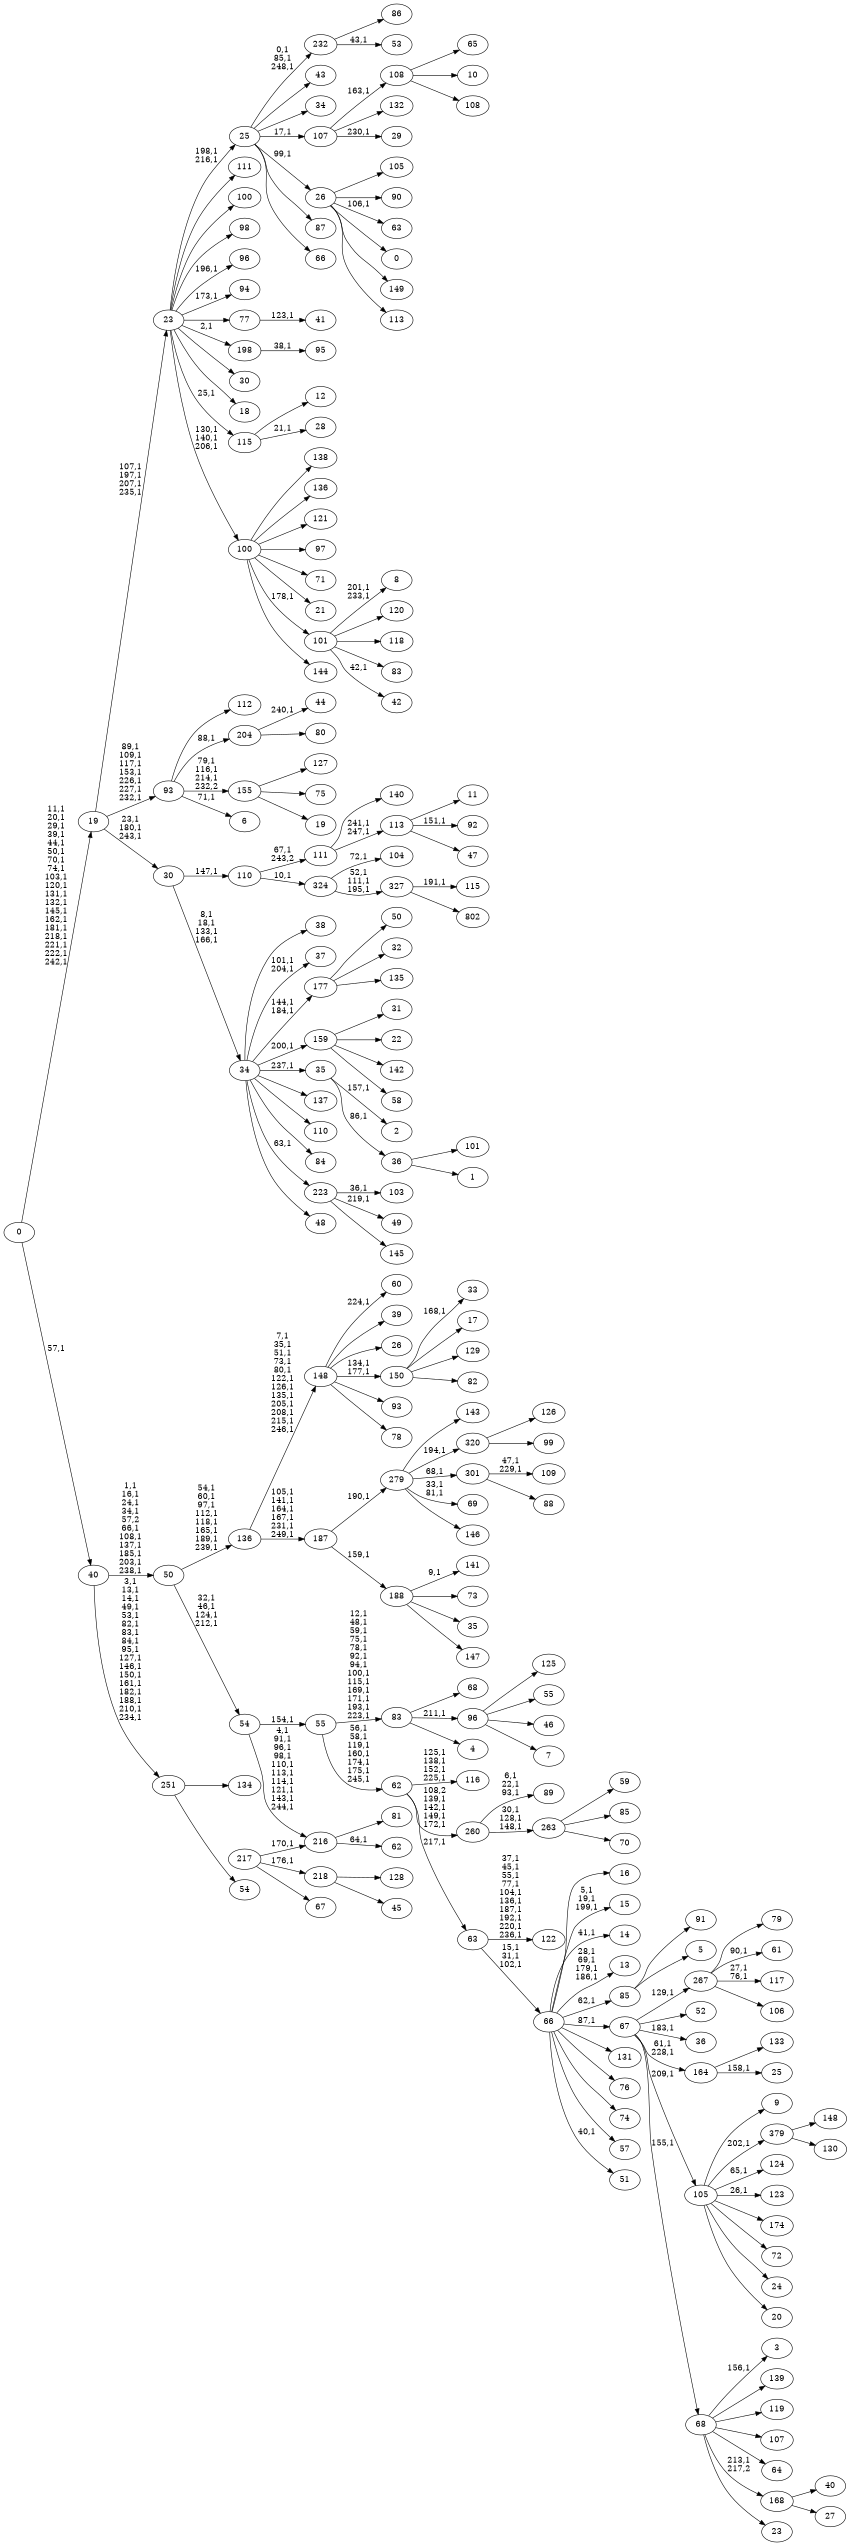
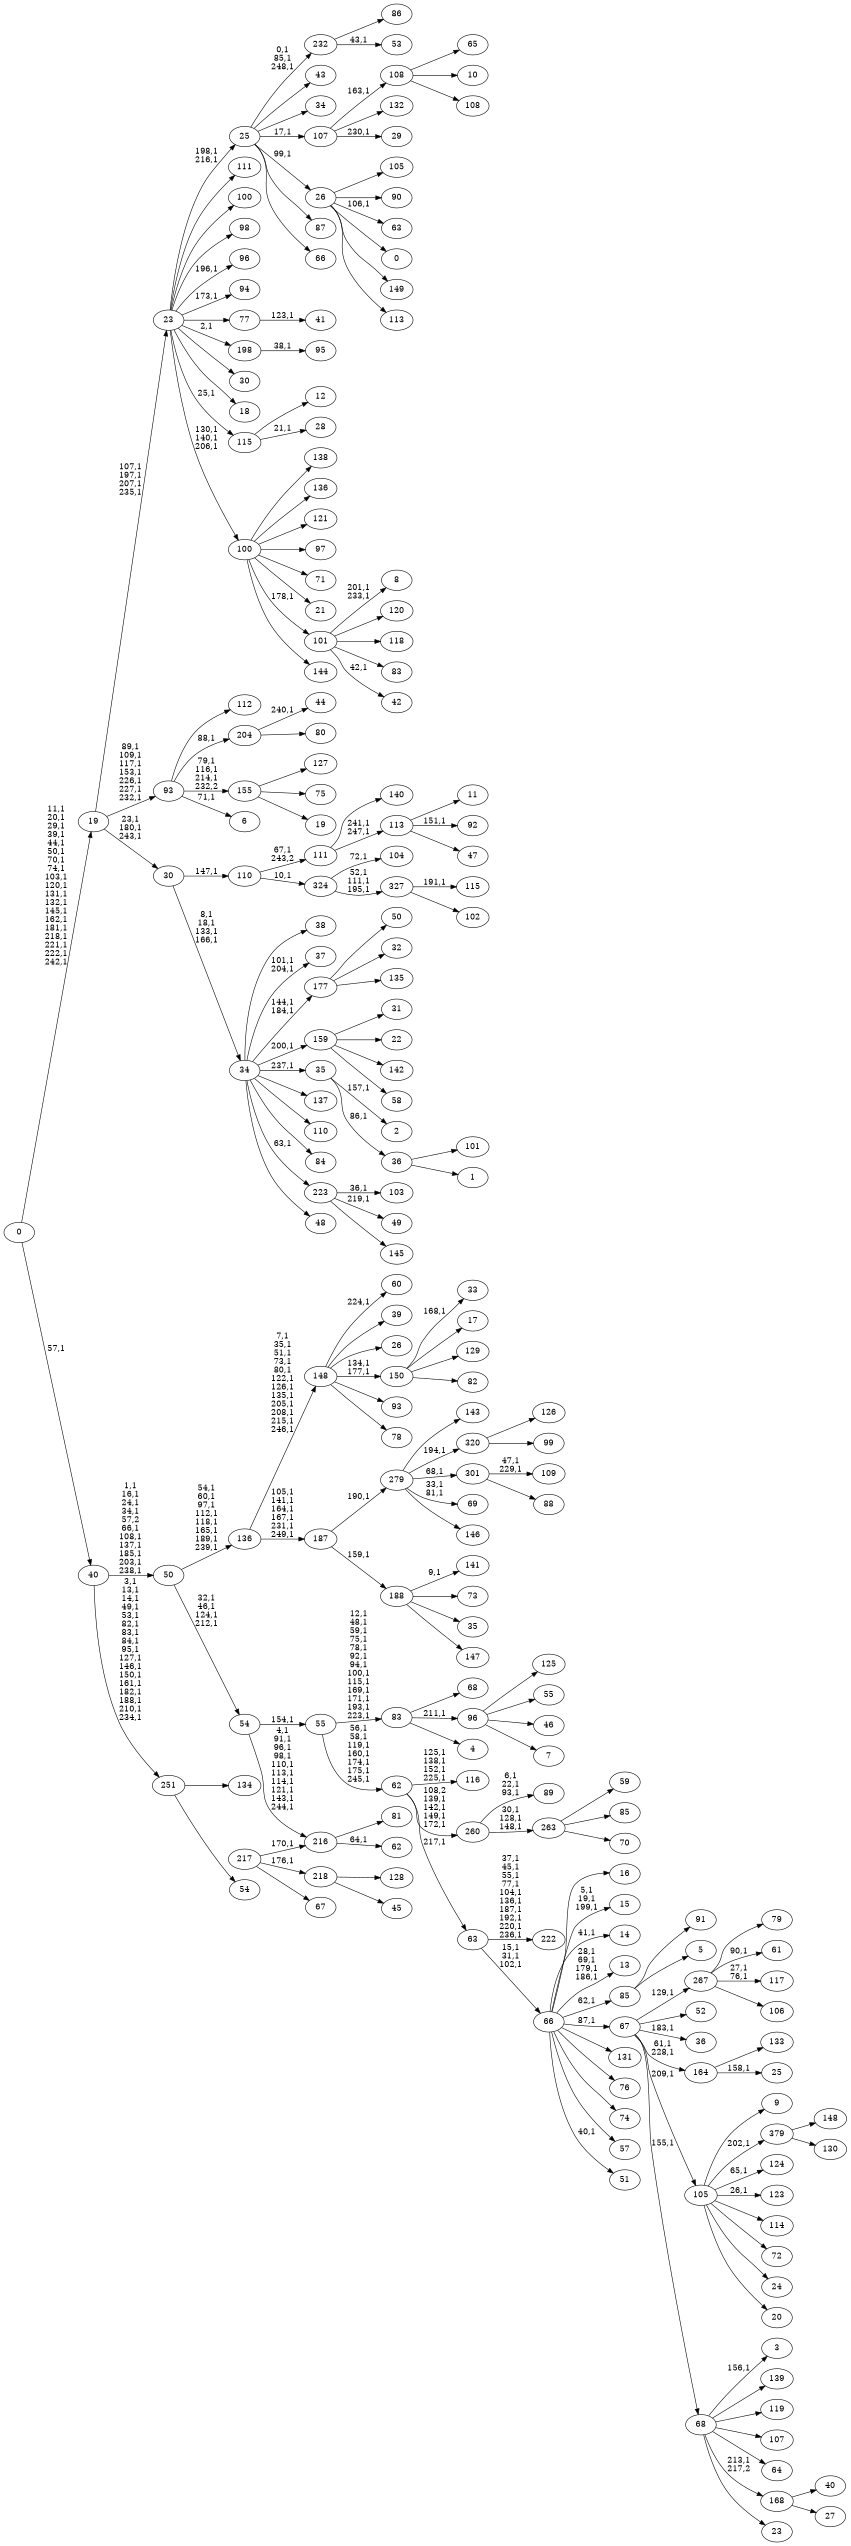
node "802": label "802" -> "102"
node "122": label "122" -> "222"
node "174": label "174" -> "114"
